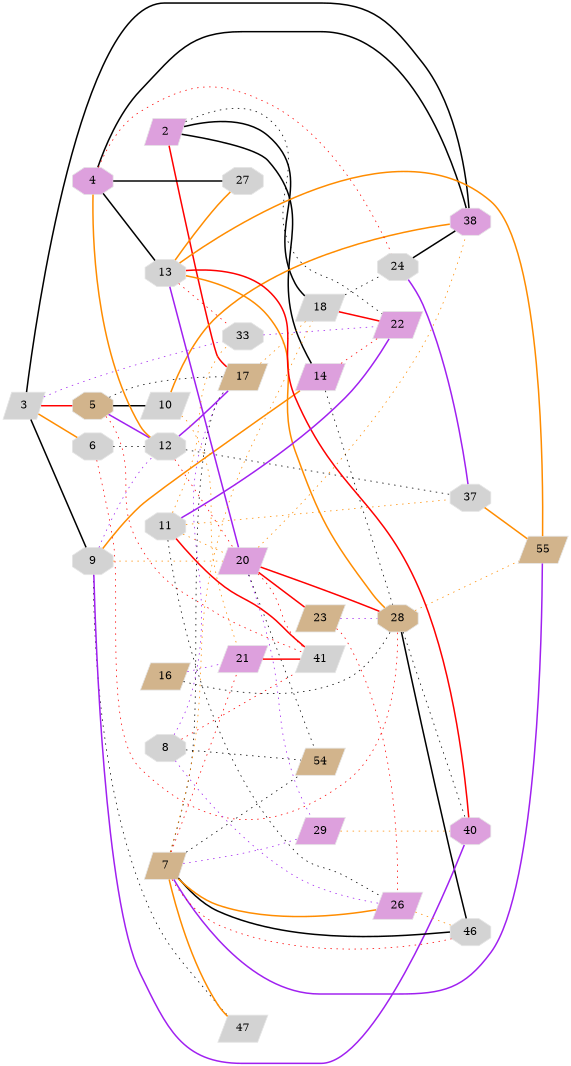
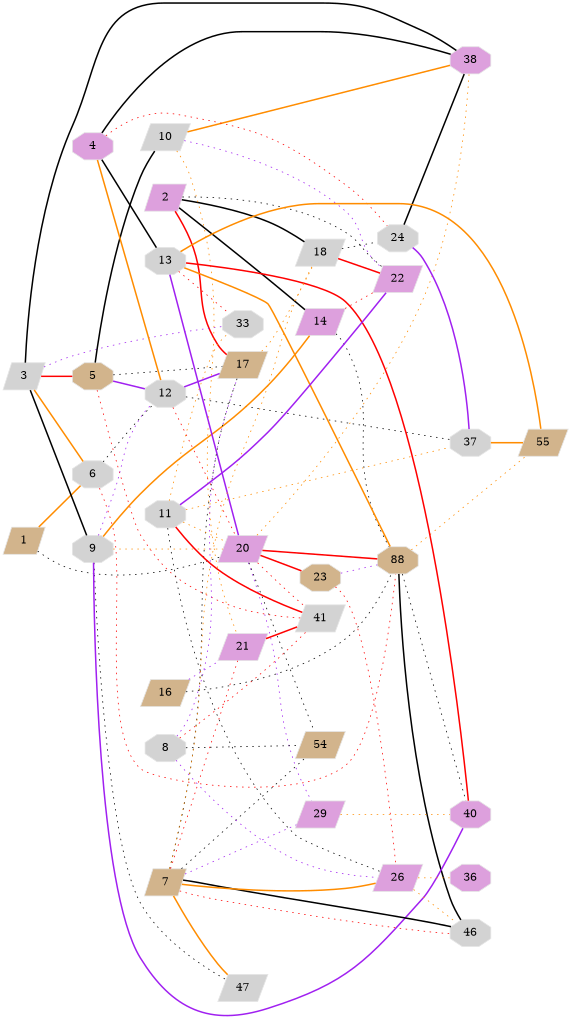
node "27": removed
edge "22" -- "33": now "22" -- "10"
node "1": added
node "23": shape parallelogram -> octagon
node "28": label "28" -> "88"
node "36": added
edge "55" -- "7": removed
